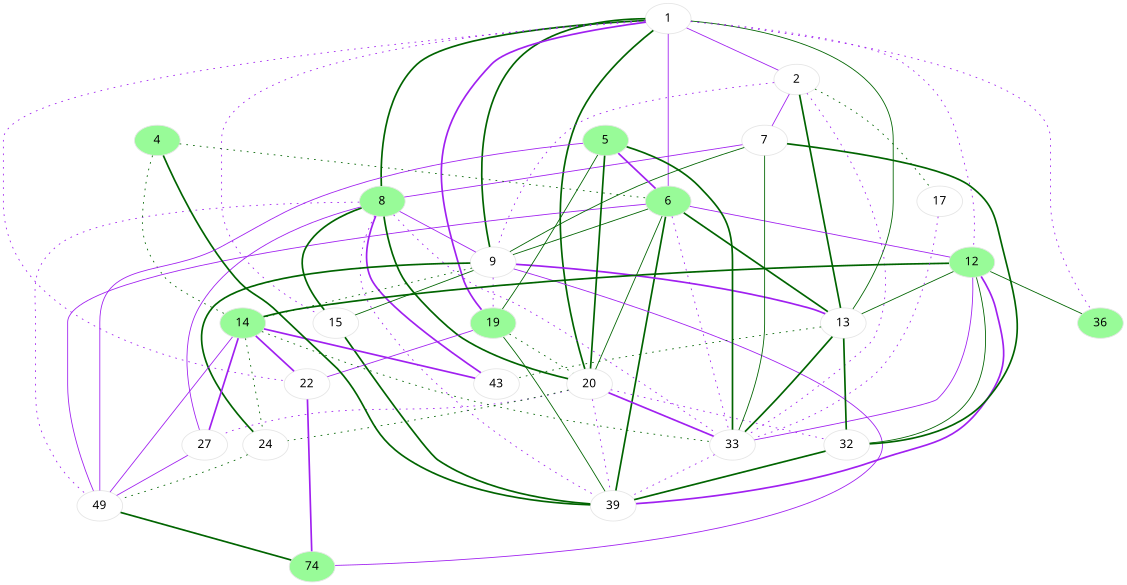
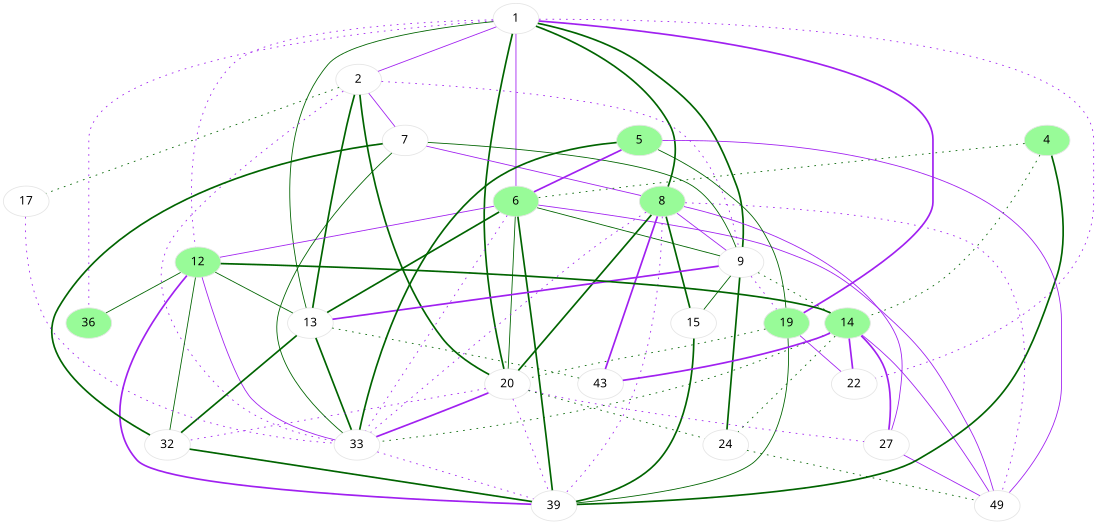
edge "1" -- "15": removed
edge "5" -- "20": now "2" -- "20"
node "74": removed
